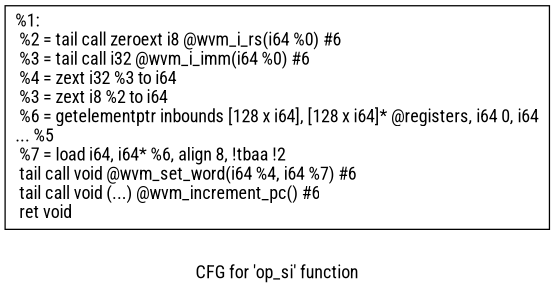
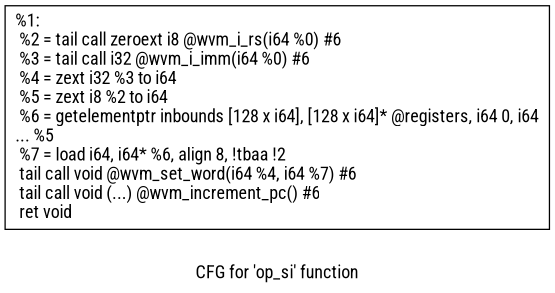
node "%1:": text "%3 = zext i8 %2 to i64" -> "%5 = zext i8 %2 to i64"
